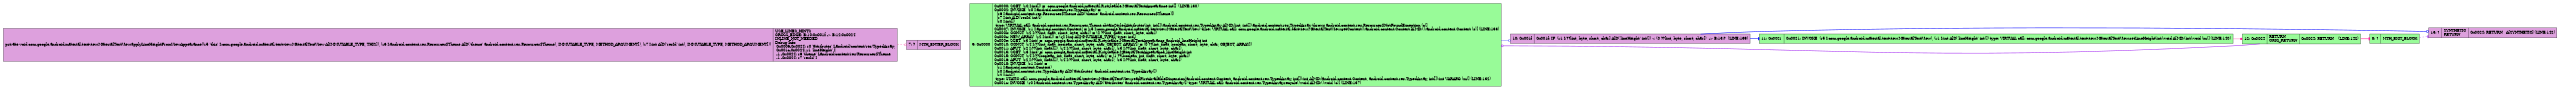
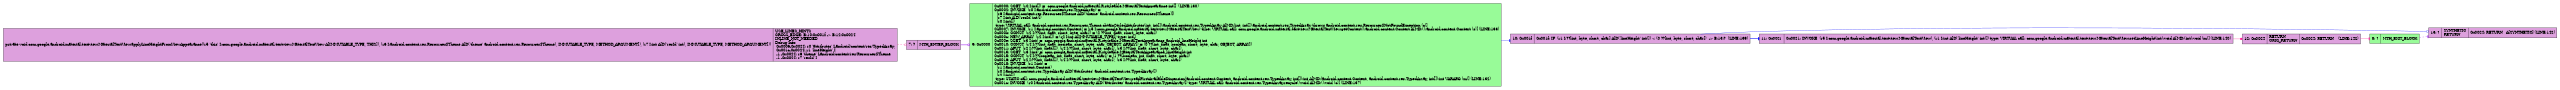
edge "10: 0x001f" -> "13: ?": style bold -> solid
node "11: 0x0021": fillcolor palegreen -> plum
node "12: 0x0024": fillcolor palegreen -> plum
edge "12: 0x0024" -> "8: ?": style bold -> solid
edge "9: 0x0000" -> "10: 0x001f": arrowhead odot -> tee
edge "12: 0x0024" -> "9: 0x0000": now "7: ?" -> "9: 0x0000"
